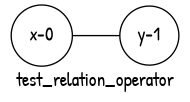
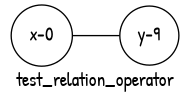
node "y-1": label "y-1" -> "y-9"
